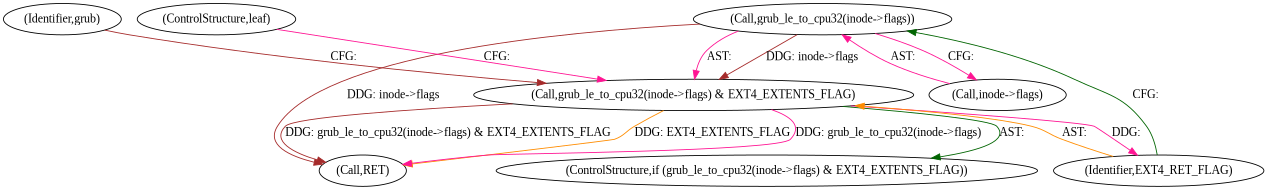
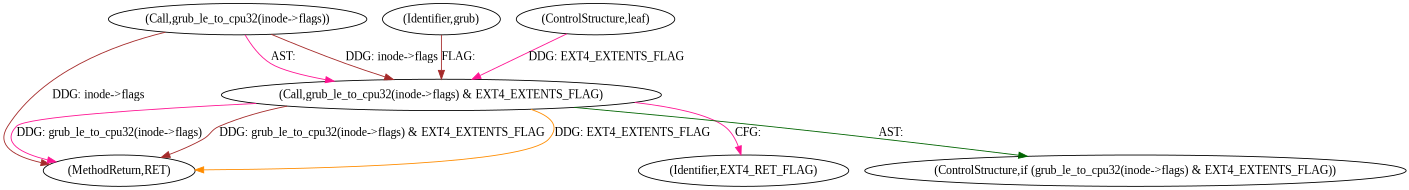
edge "(Identifier,grub)" -> "(Call,grub_le_to_cpu32(inode->flags) & EXT4_EXTENTS_FLAG)": label "CFG: " -> "FLAG: "
edge "(ControlStructure,leaf)" -> "(Call,grub_le_to_cpu32(inode->flags) & EXT4_EXTENTS_FLAG)": label "CFG: " -> "DDG: EXT4_EXTENTS_FLAG"
edge "(Identifier,EXT4_RET_FLAG)" -> "(Call,grub_le_to_cpu32(inode->flags))": removed, label "CFG:"
node "(Call,inode->flags)": removed
edge "(Identifier,EXT4_RET_FLAG)" -> "(Call,grub_le_to_cpu32(inode->flags) & EXT4_EXTENTS_FLAG)": removed, label "AST:"
edge "(Call,grub_le_to_cpu32(inode->flags) & EXT4_EXTENTS_FLAG)" -> "(Identifier,EXT4_RET_FLAG)": label "DDG: " -> "CFG: "
node "(Call,RET)": label "(Call,RET)" -> "(MethodReturn,RET)"
